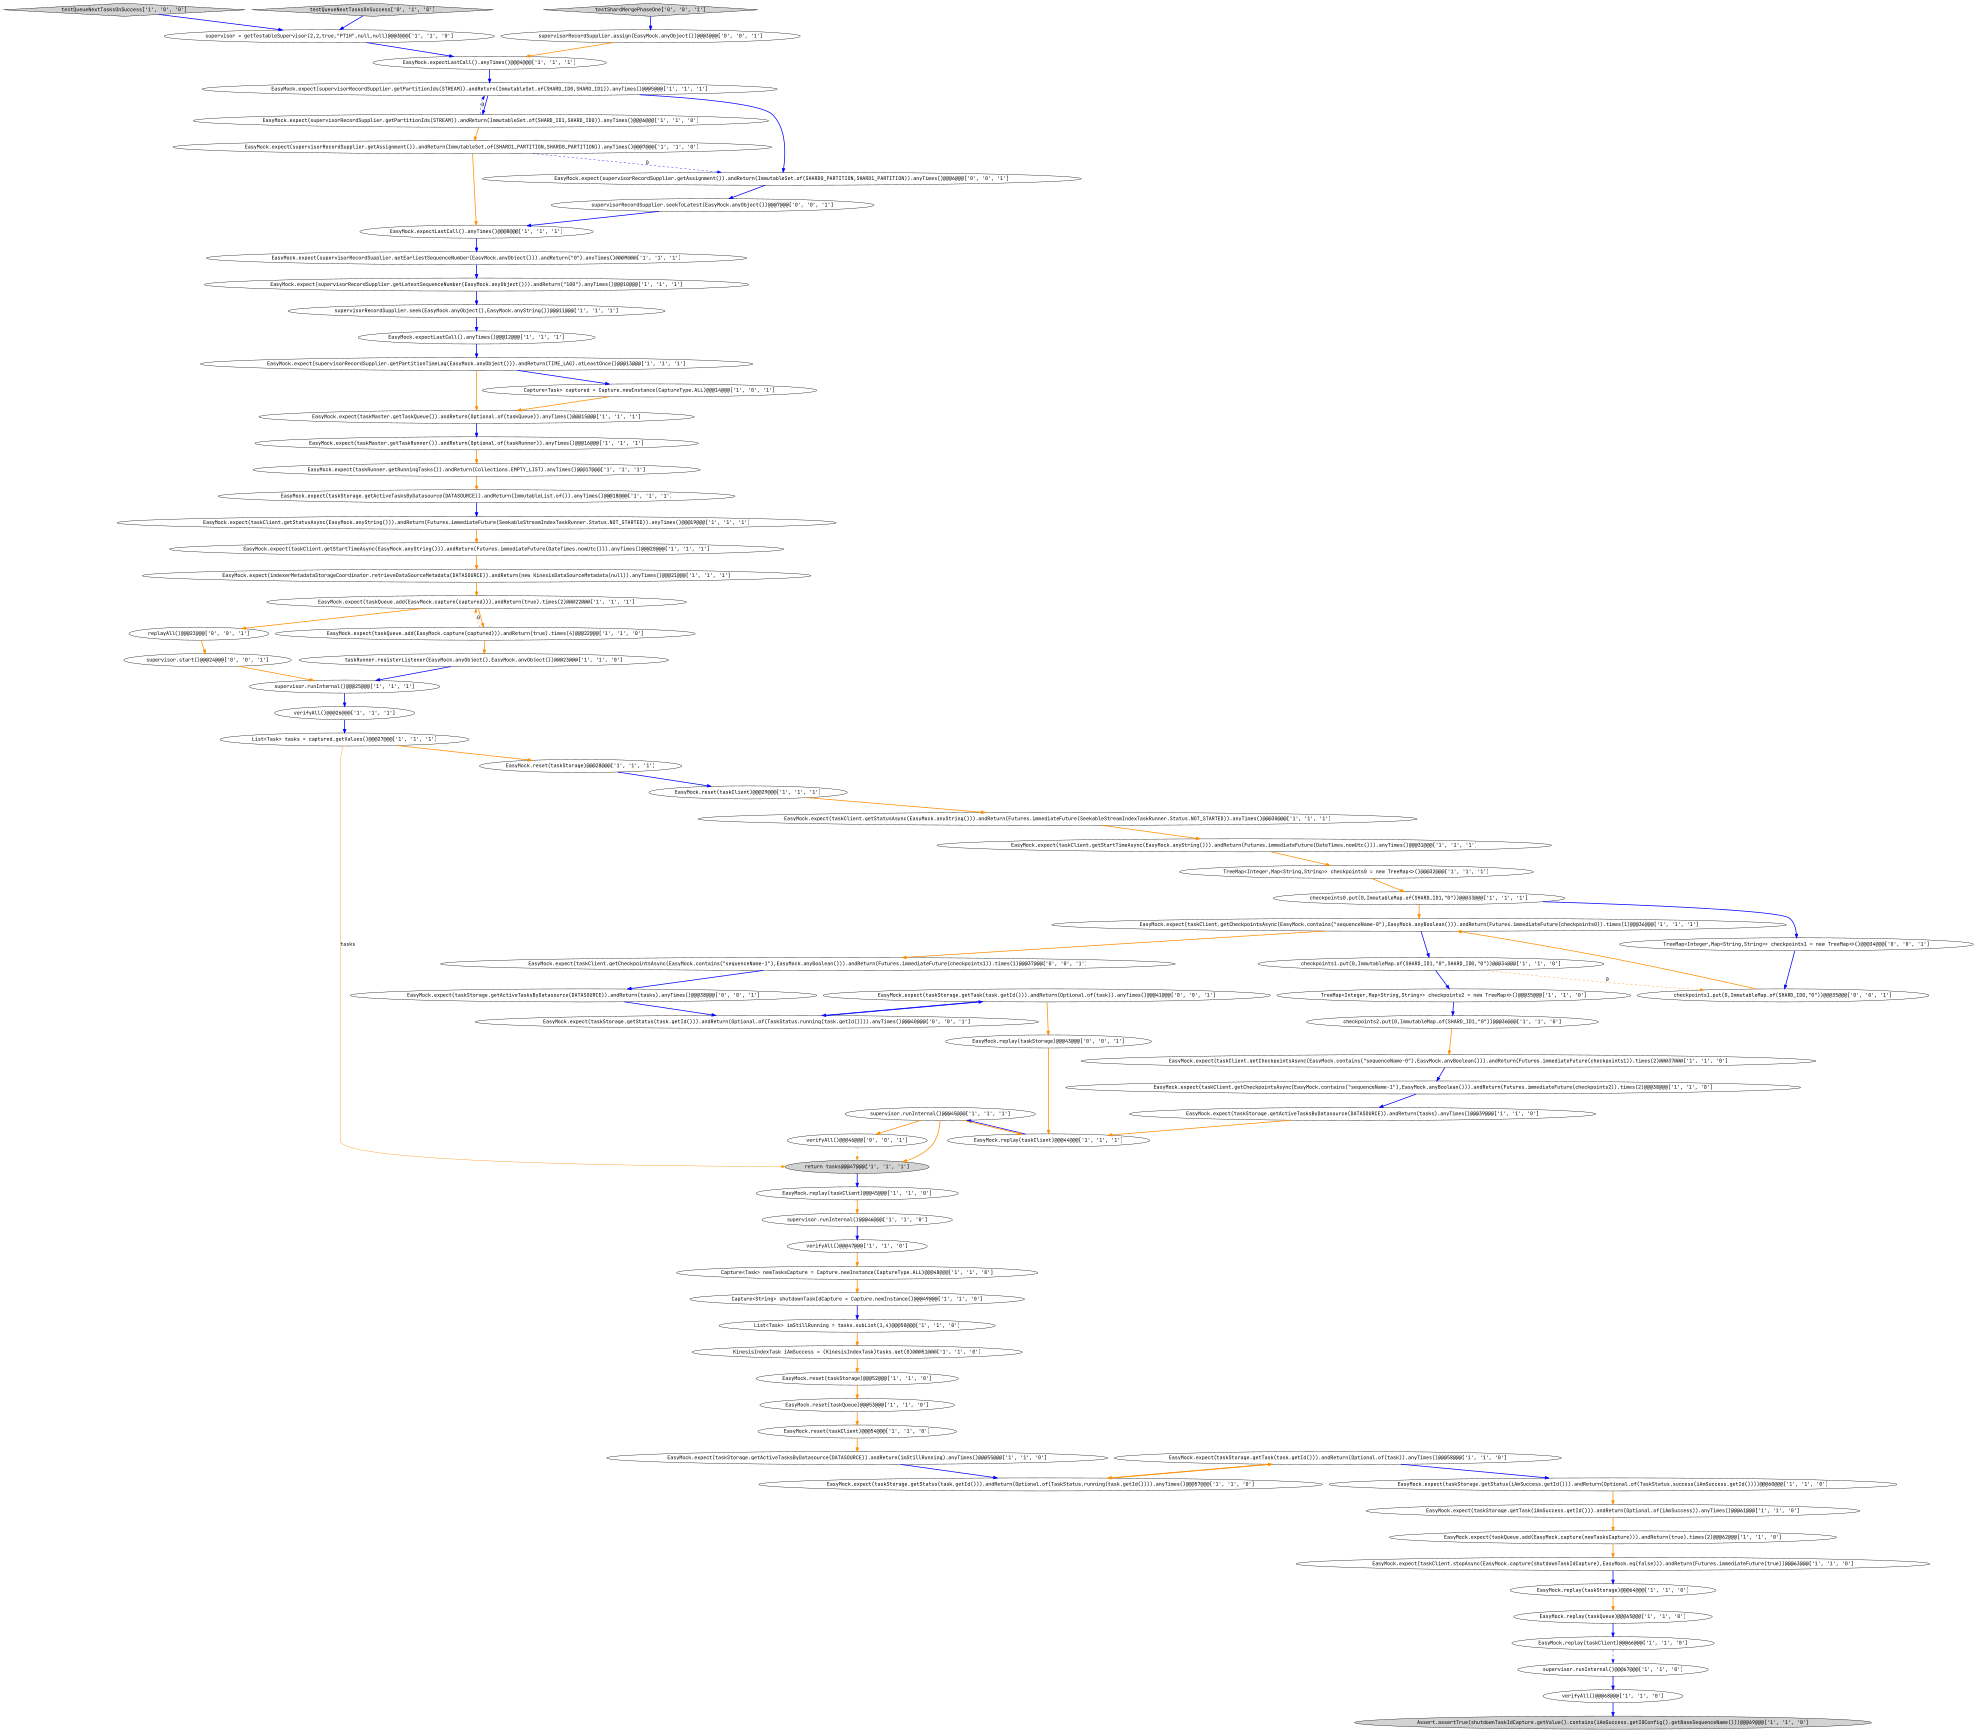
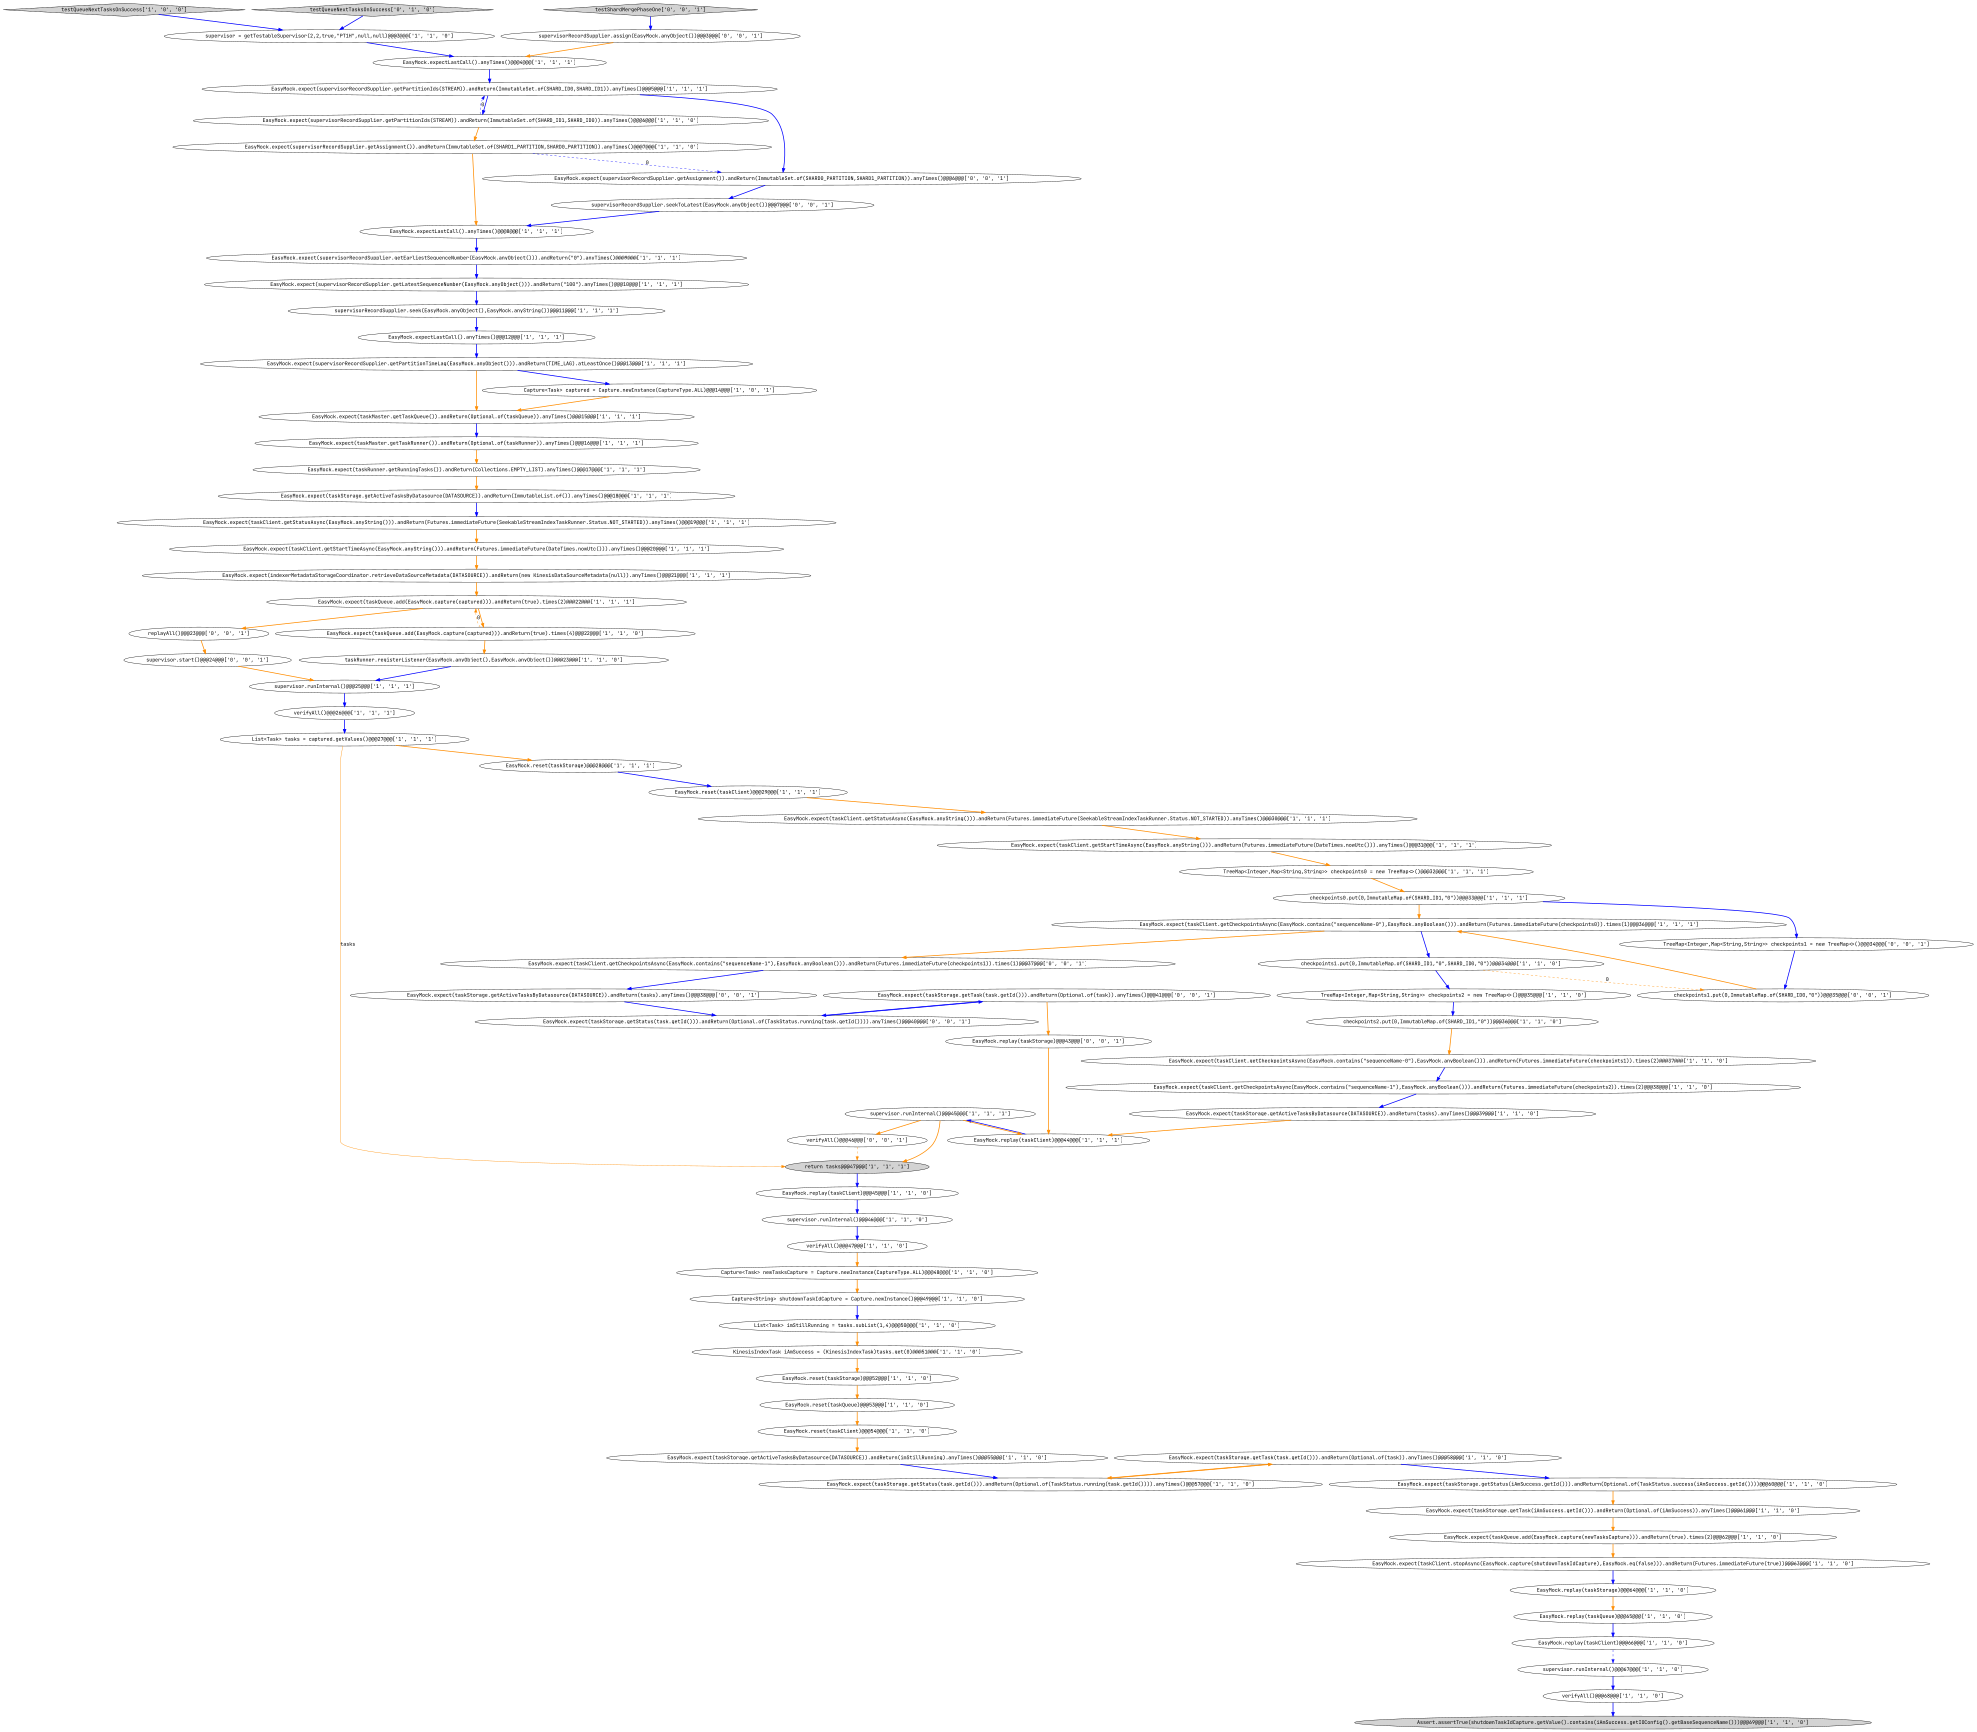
edge "EasyMock.replay(taskClient)@@@45@@@['1', '1', '0']" -> "supervisor.runInternal()@@@46@@@['1', '1', '0']": color darkorange -> blue
